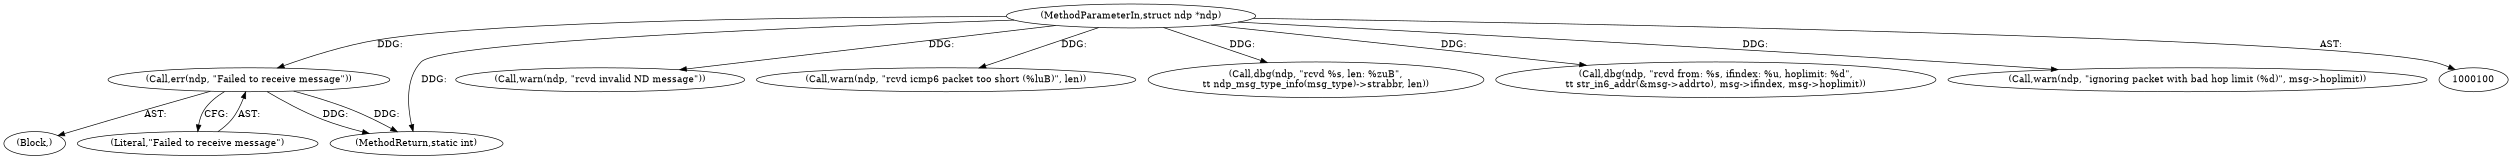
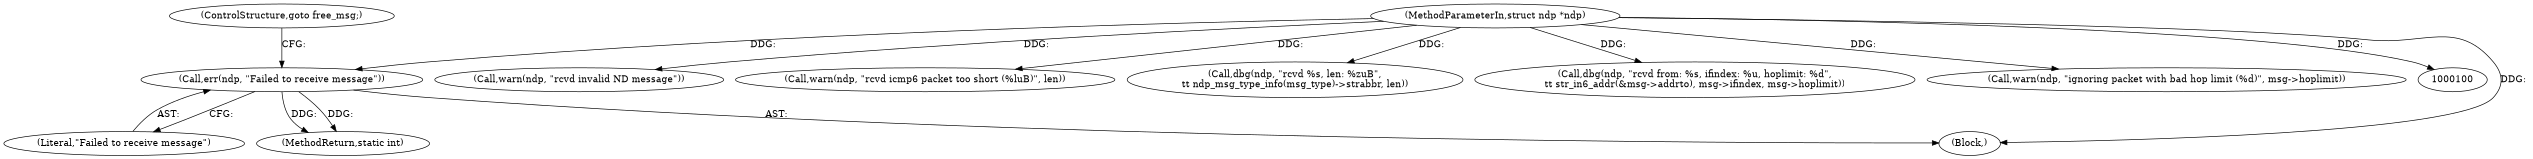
node "(ControlStructure,goto free_msg;)": added
edge "(MethodParameterIn,struct ndp *ndp)" -> "(MethodReturn,static int)": now "(MethodParameterIn,struct ndp *ndp)" -> "(Block,)"
edge "(MethodParameterIn,struct ndp *ndp)" -> "1000100": label "AST: " -> "DDG: "
